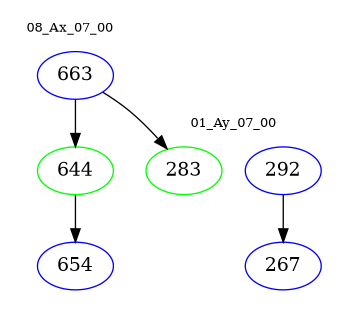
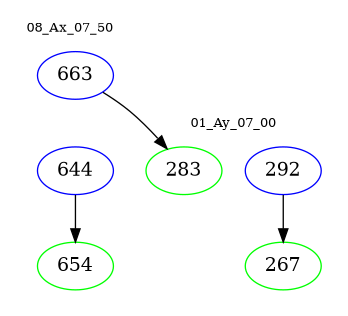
cluster "08_Ax_07_00": label "08_Ax_07_00" -> "08_Ax_07_50"
edge "663" -> "644": removed
node "644": color green -> blue
node "654": color blue -> green
node "267": color blue -> green
